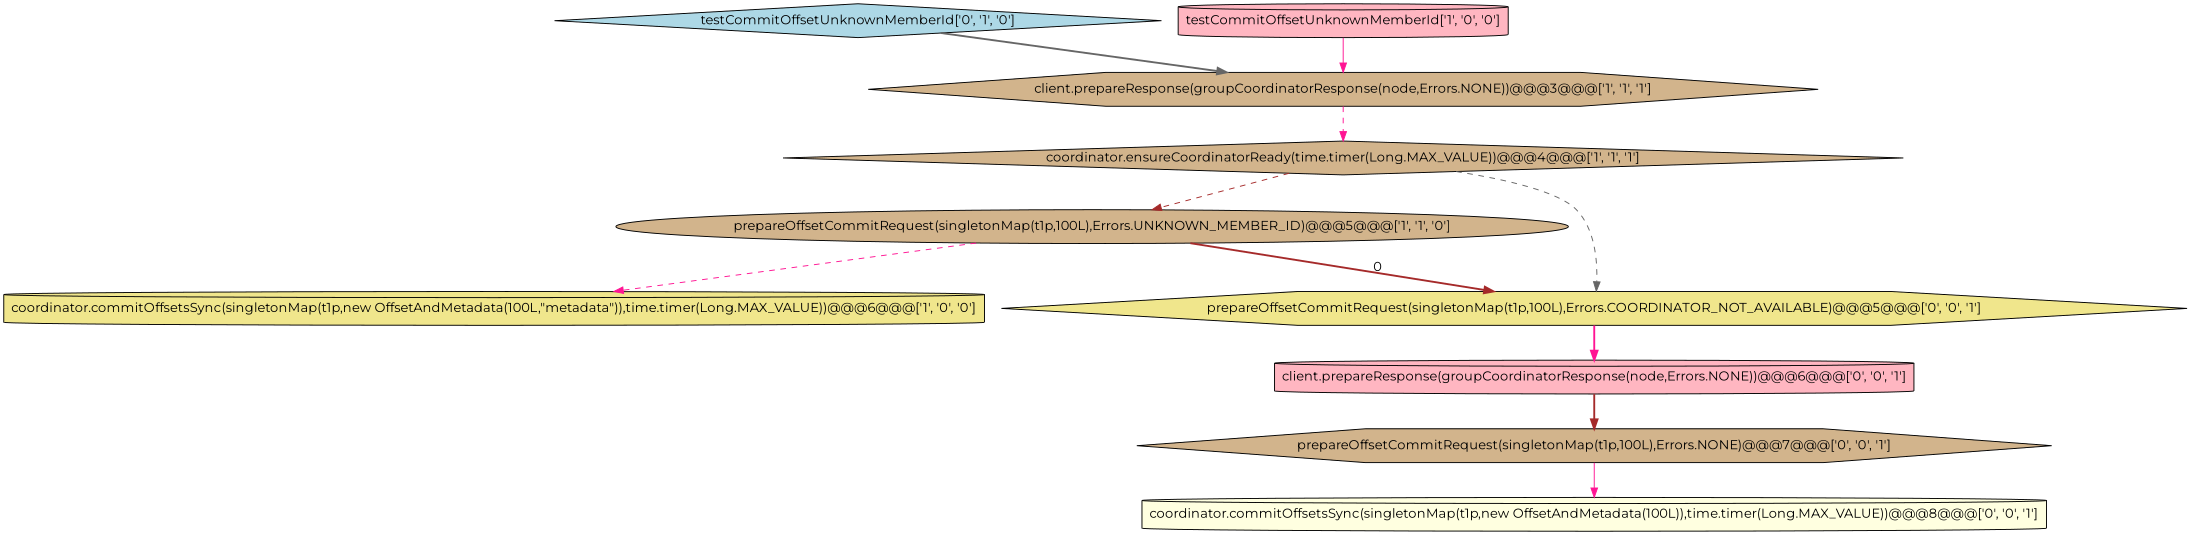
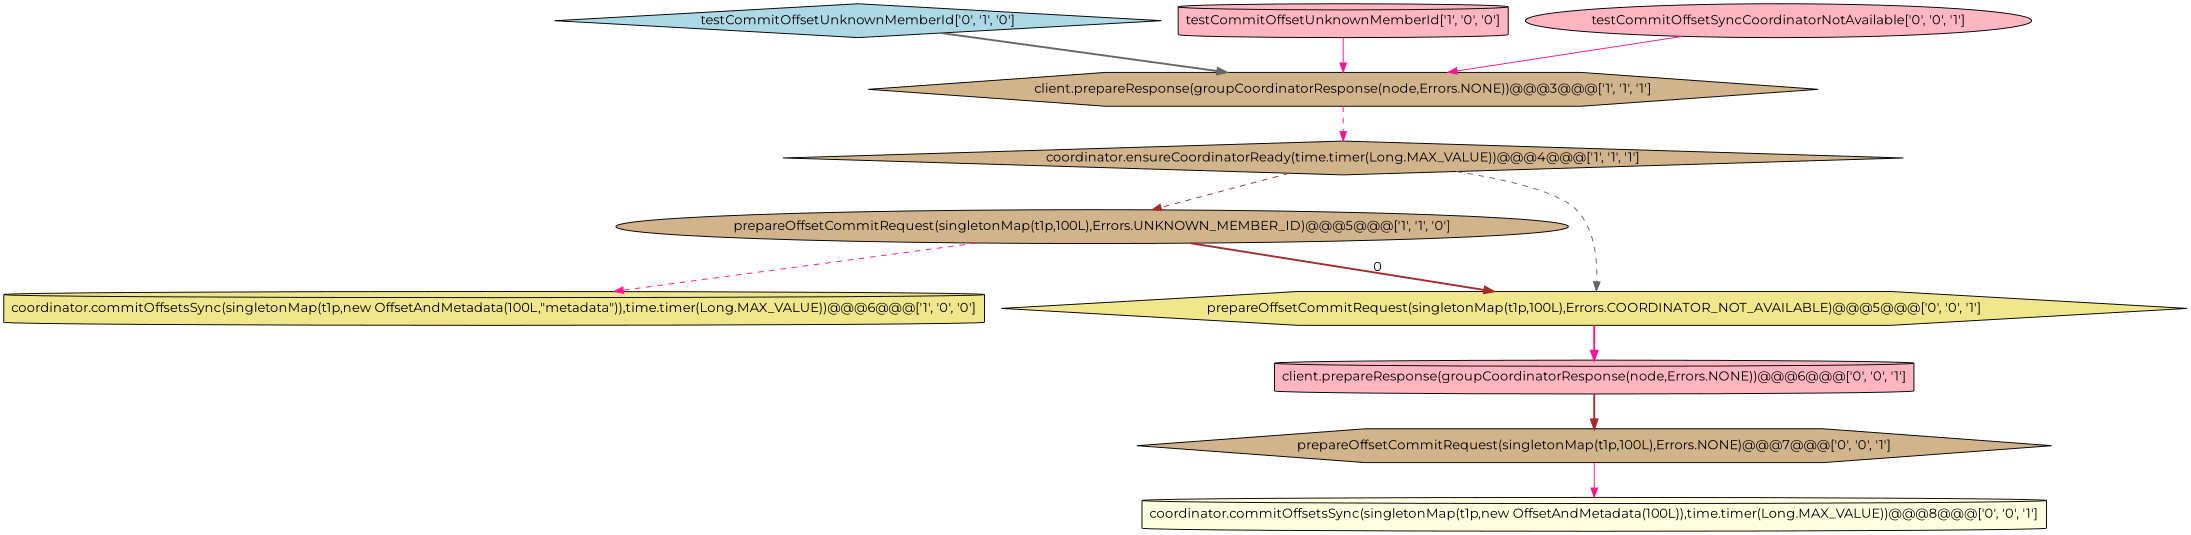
node "testCommitOffsetSyncCoordinatorNotAvailable['0', '0', '1']": added
